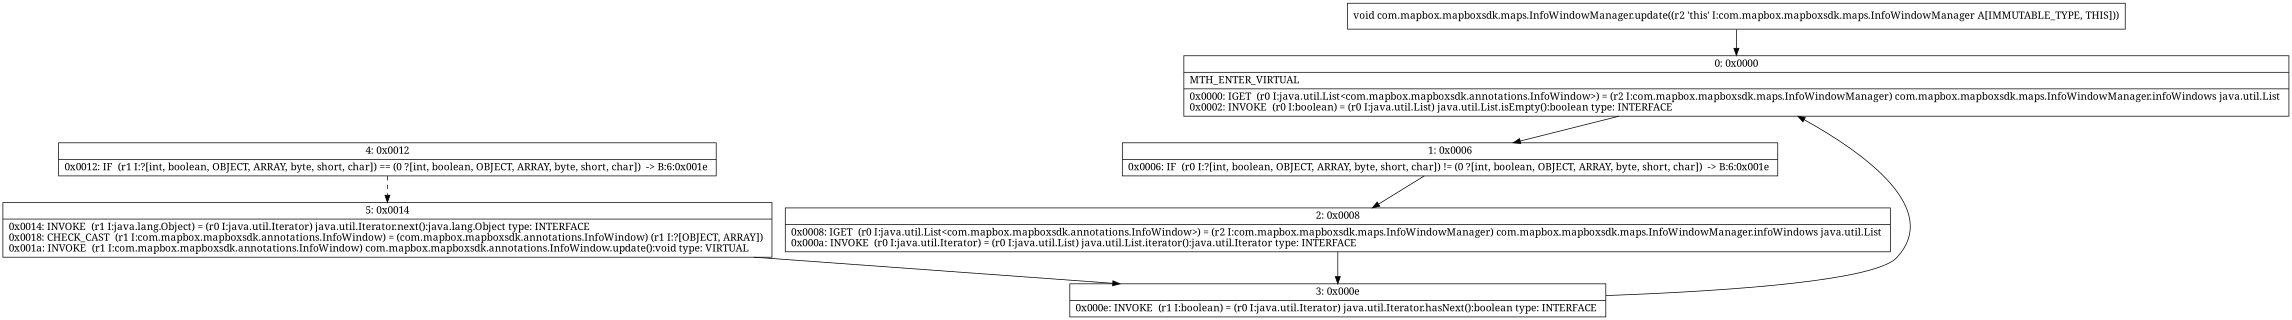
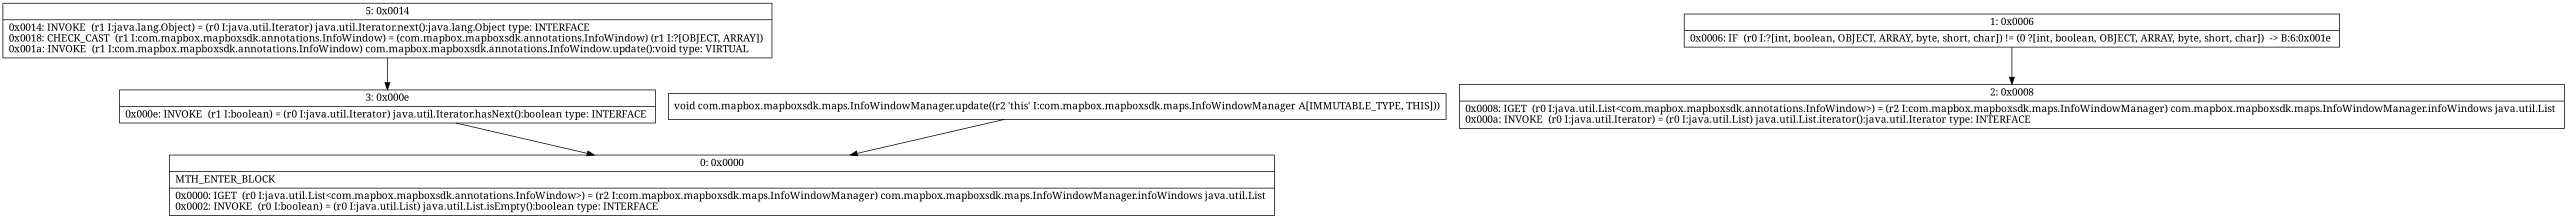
node "0: 0x0000": text "MTH_ENTER_VIRTUAL" -> "MTH_ENTER_BLOCK"
edge "0: 0x0000" -> "1: 0x0006": removed
node "4: 0x0012": removed
edge "2: 0x0008" -> "3: 0x000e": removed
